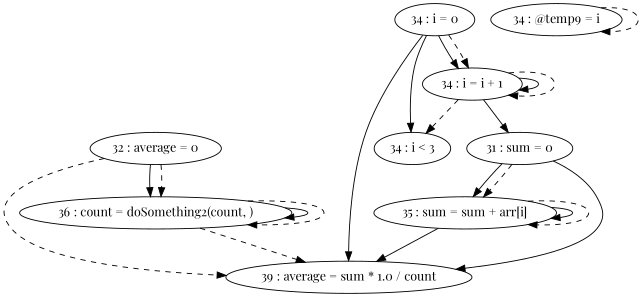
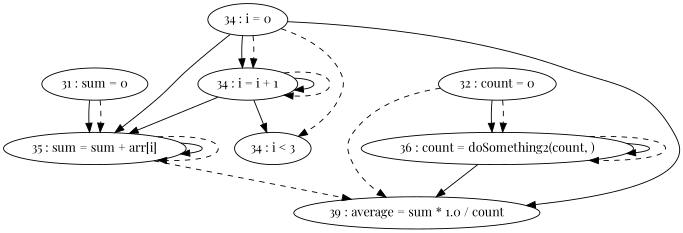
node "34 : @temp9 = i": removed
edge "34 : i = 0" -> "34 : i < 3": style solid -> dashed
edge "34 : i = 0" -> "35 : sum = sum + arr[i]": added
edge "34 : i = i + 1" -> "31 : sum = 0": now "34 : i = i + 1" -> "35 : sum = sum + arr[i]"
edge "34 : i = i + 1" -> "34 : i < 3": style dashed -> solid
node "32 : average = 0": label "32 : average = 0" -> "32 : count = 0"
edge "35 : sum = sum + arr[i]" -> "39 : average = sum * 1.0 / count": style solid -> dashed
edge "31 : sum = 0" -> "39 : average = sum * 1.0 / count": removed
edge "36 : count = doSomething2(count, )" -> "39 : average = sum * 1.0 / count": style dashed -> solid
